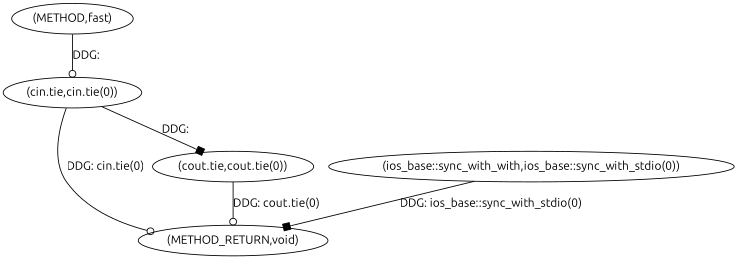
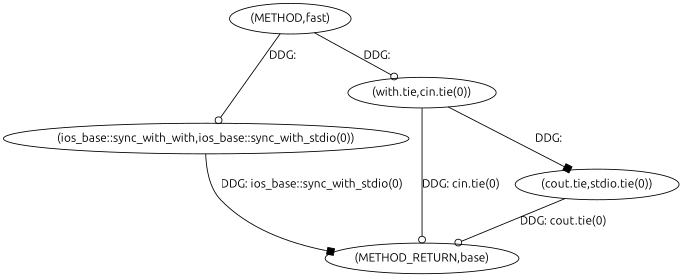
edge "(METHOD,fast)" -> "(ios_base::sync_with_with,ios_base::sync_with_stdio(0))": added, label "DDG:"
node "(cin.tie,cin.tie(0))": label "(cin.tie,cin.tie(0))" -> "(with.tie,cin.tie(0))"
node "(cout.tie,cout.tie(0))": label "(cout.tie,cout.tie(0))" -> "(cout.tie,stdio.tie(0))"
node "(METHOD_RETURN,void)": label "(METHOD_RETURN,void)" -> "(METHOD_RETURN,base)"
